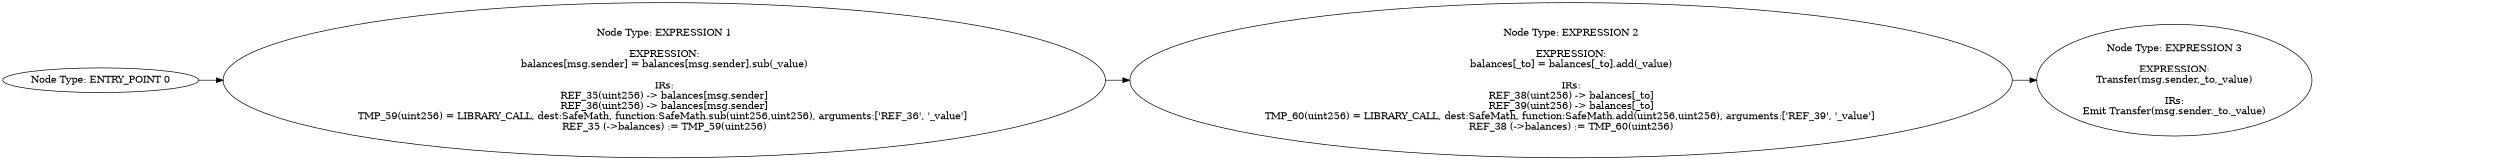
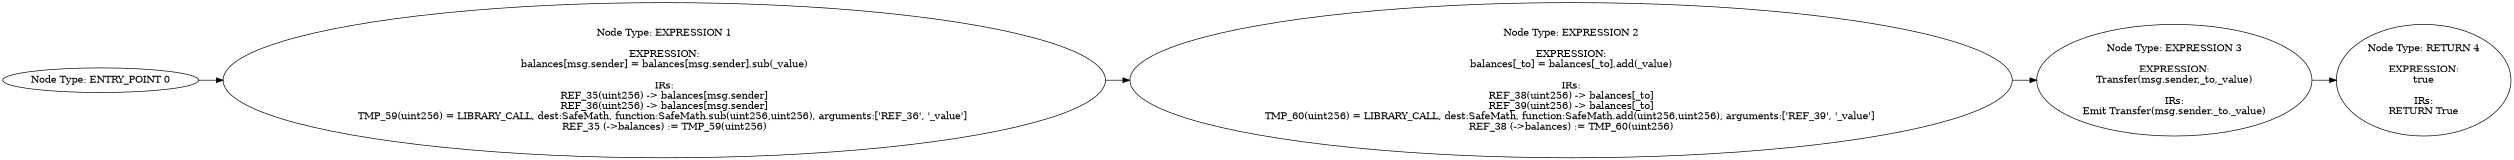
node "Node Type: RETURN 4 EXPRESSION: true IRs: RETURN True": added
